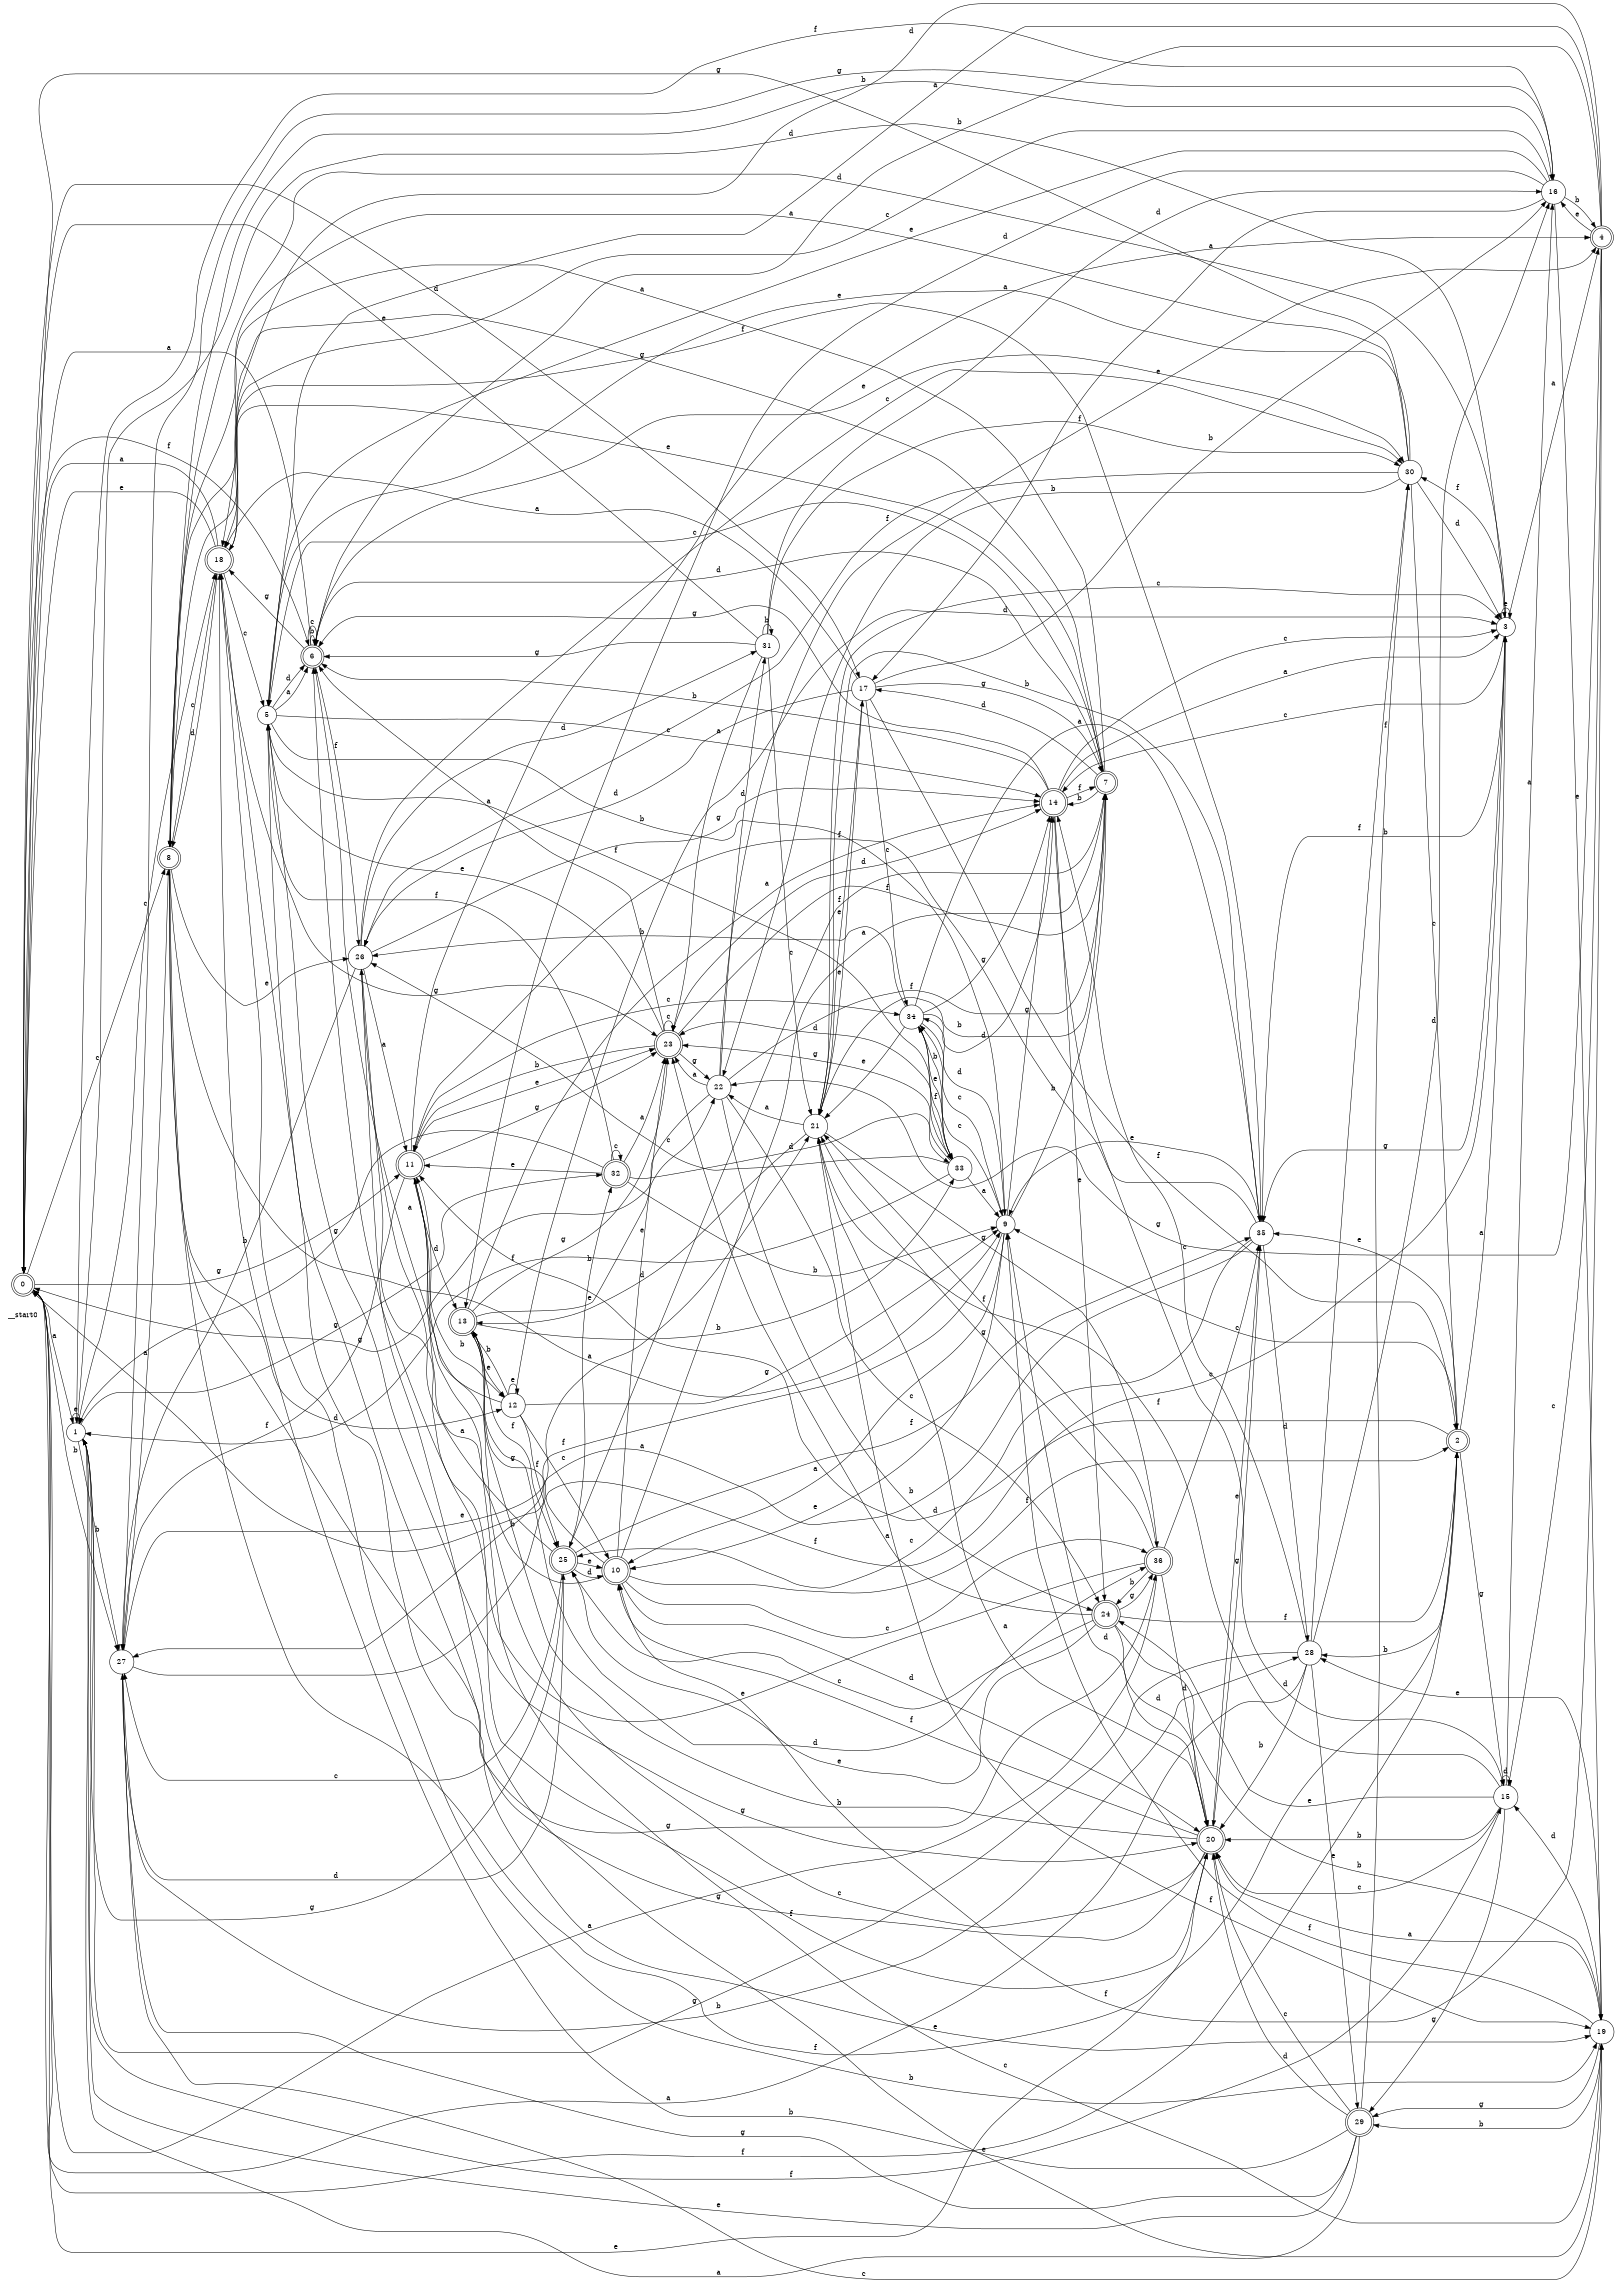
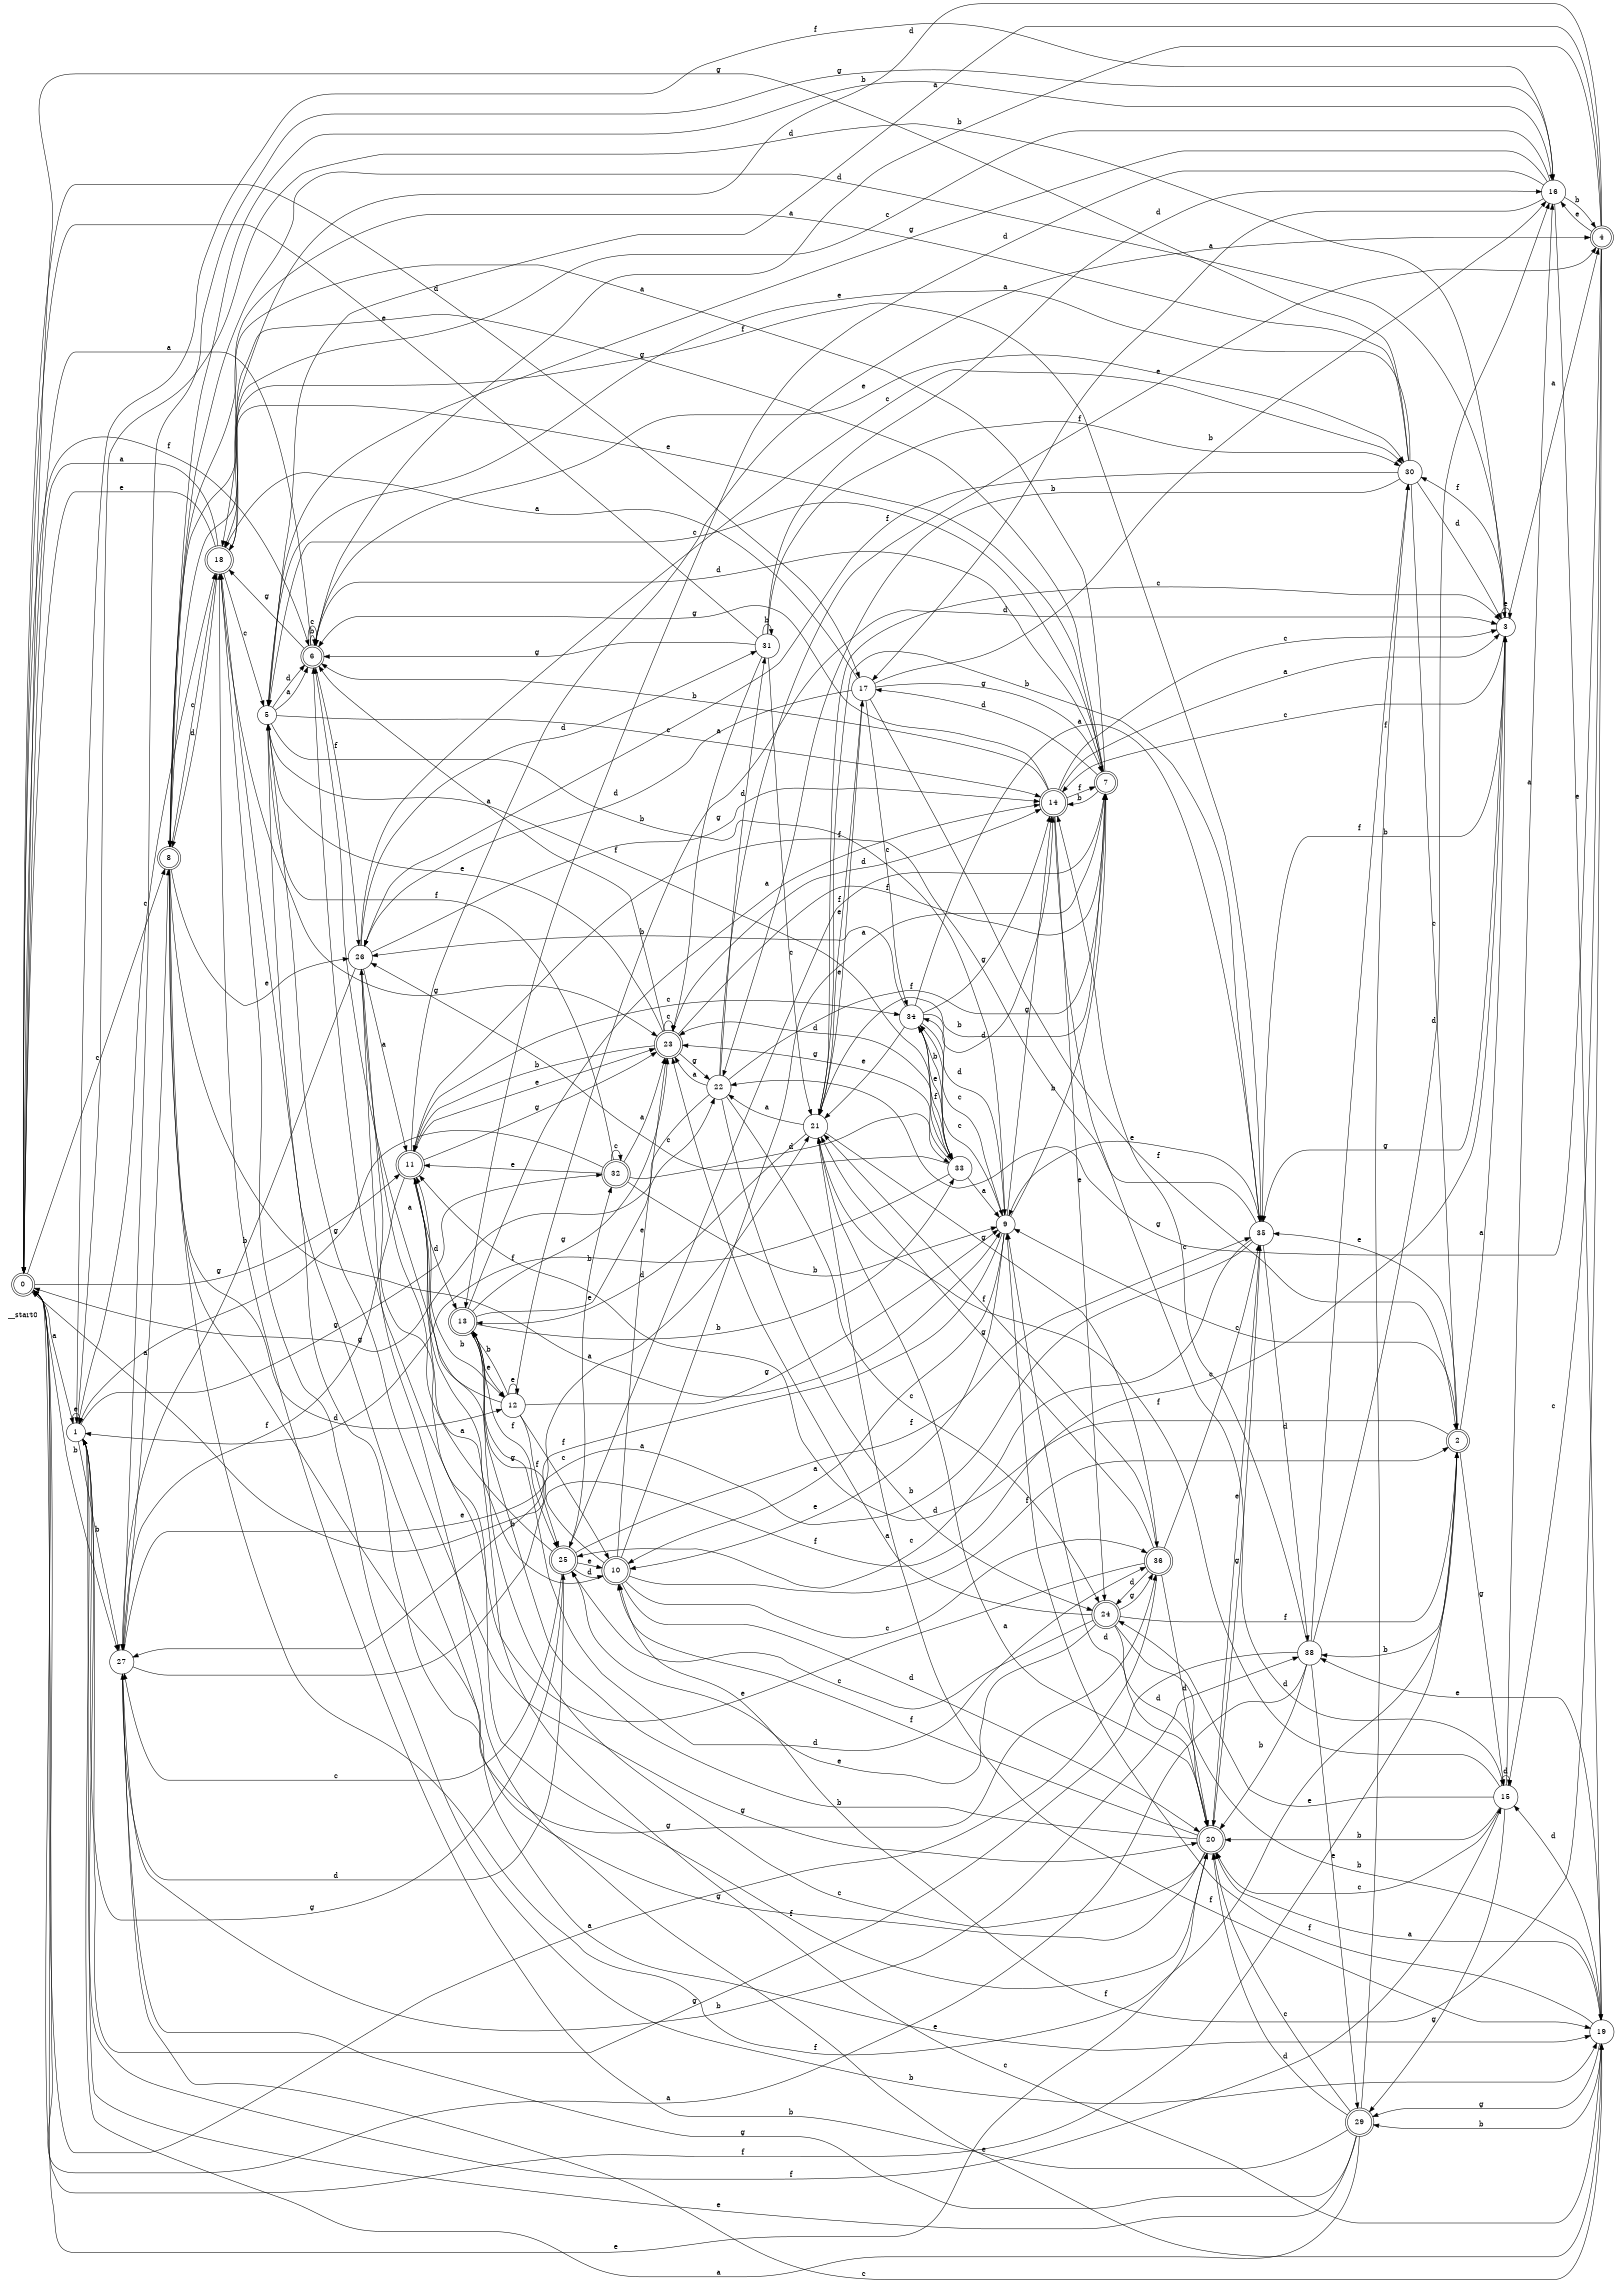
edge "16" -> "5": label "e" -> "g"
edge "36" -> "24": label "b" -> "d"
node "28": label "28" -> "38"
